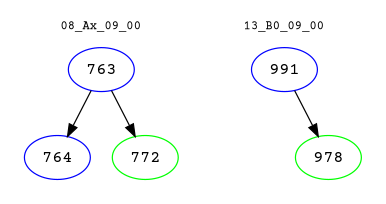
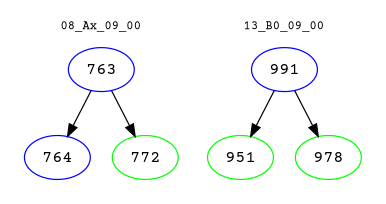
node "951": added
